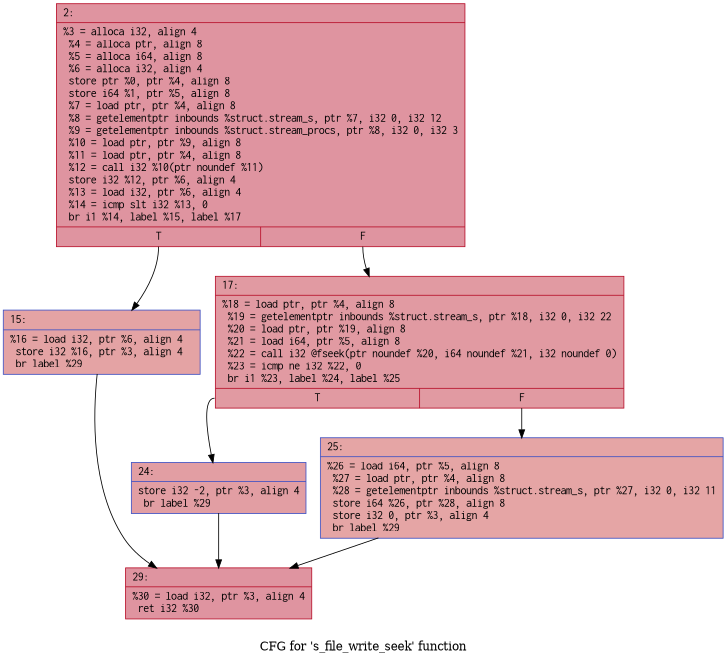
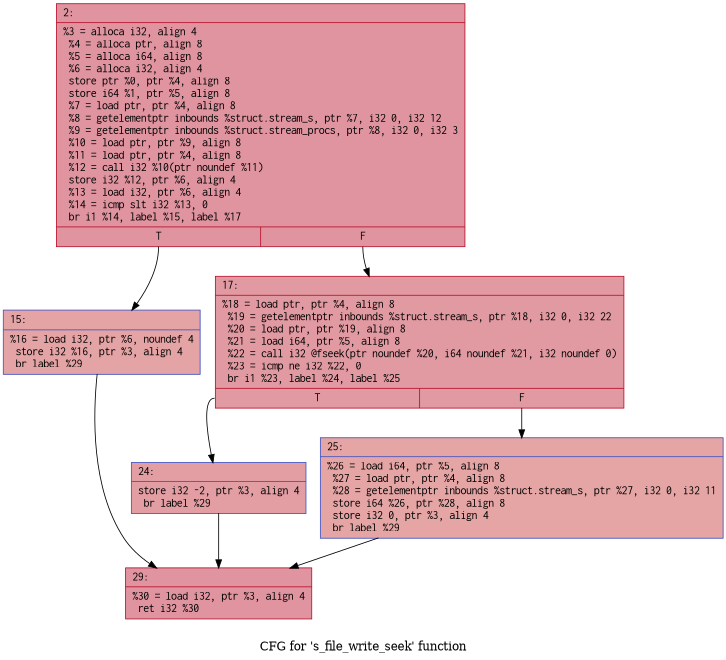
node "15:": text "%16 = load i32, ptr %6, align 4" -> "%16 = load i32, ptr %6, noundef 4"
